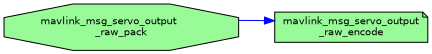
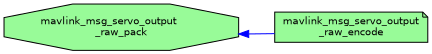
edge "mavlink_msg_servo_output _raw_pack" -> "mavlink_msg_servo_output _raw_encode": reversed
